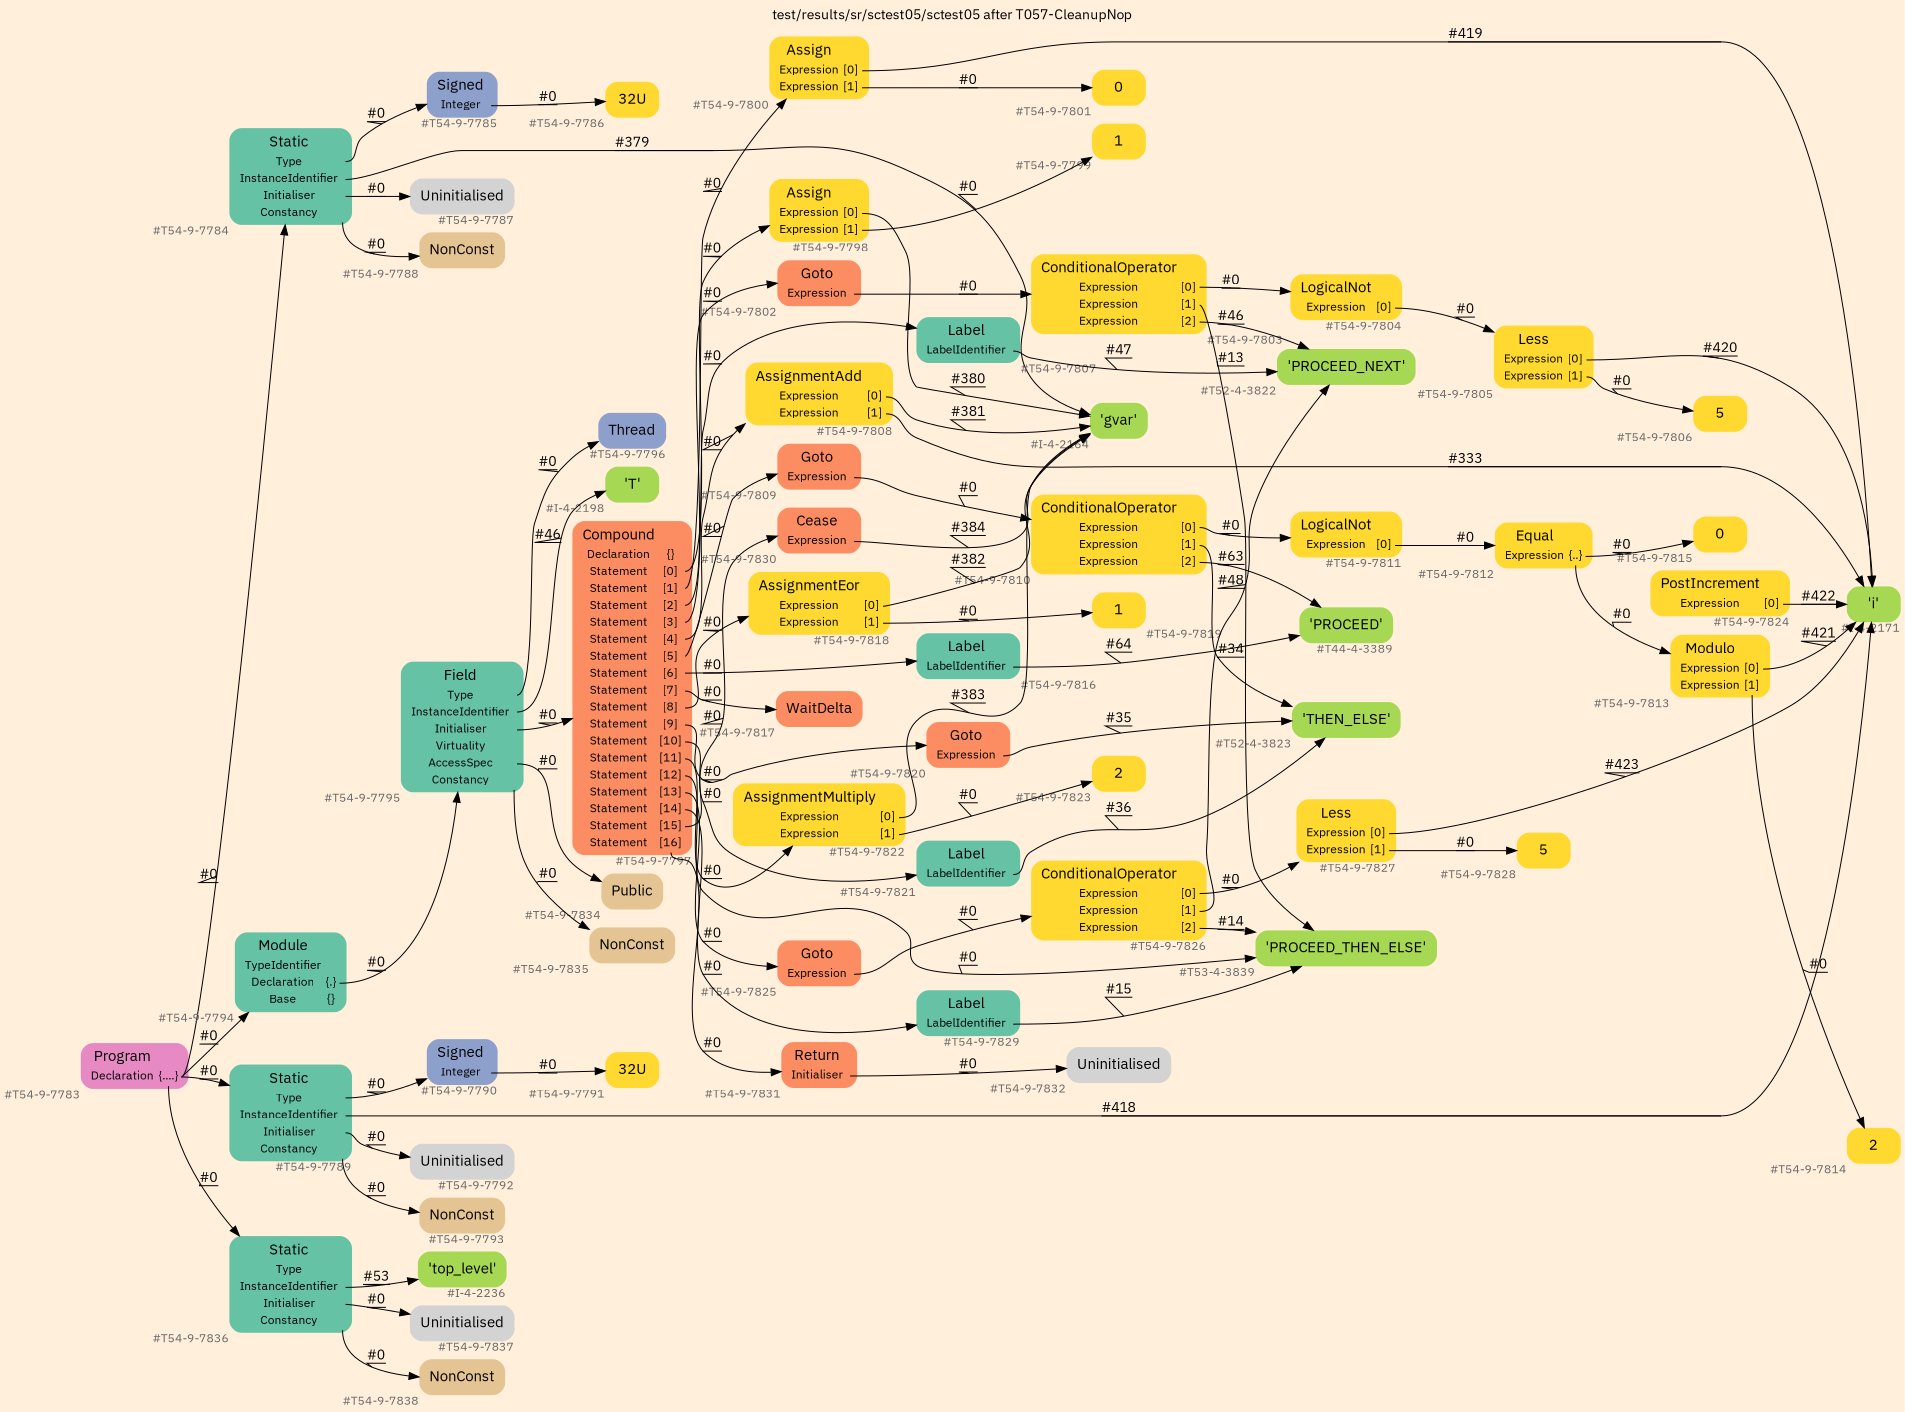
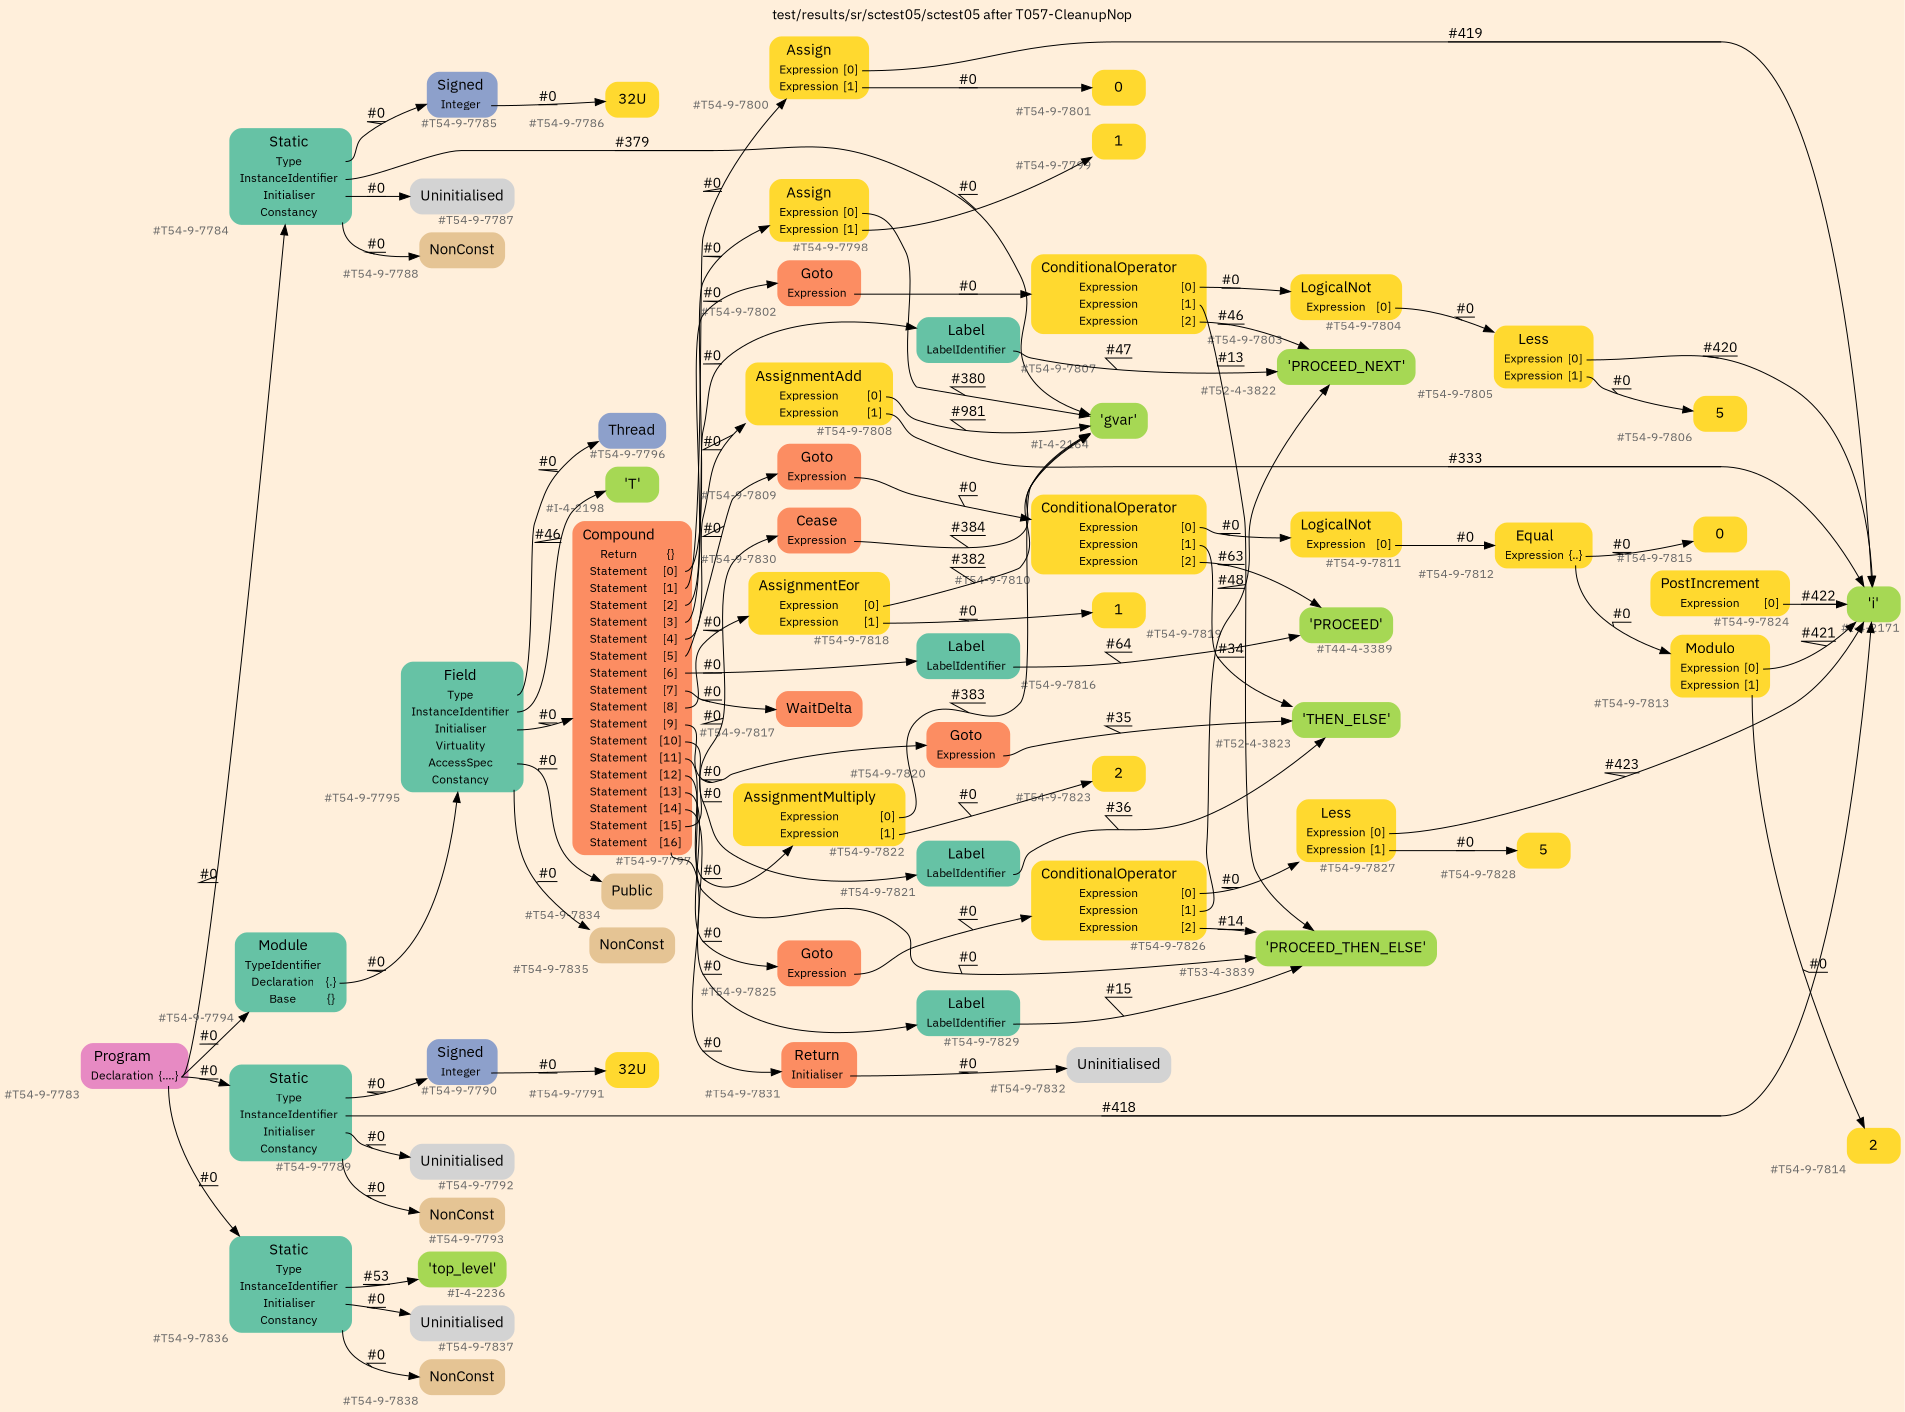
edge "AssignmentAdd" -> "'gvar'": label "#381" -> "#981"
node "Compound": text "Declaration" -> "Return"
